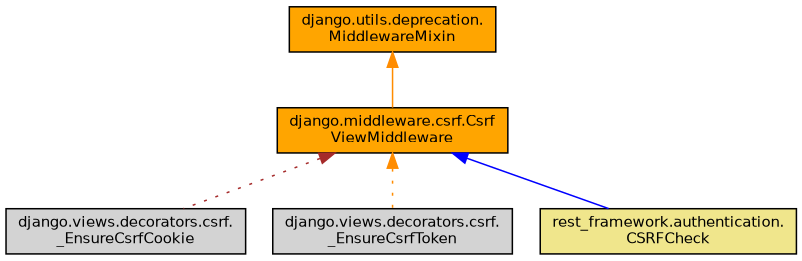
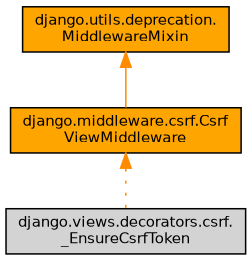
node "django.views.decorators.csrf. _EnsureCsrfCookie": removed
node "rest_framework.authentication. CSRFCheck": removed
